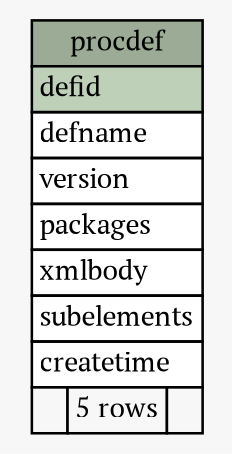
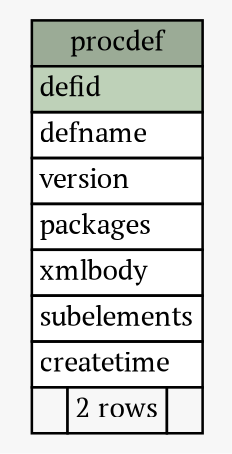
node "procdef": text "5 rows" -> "2 rows"
